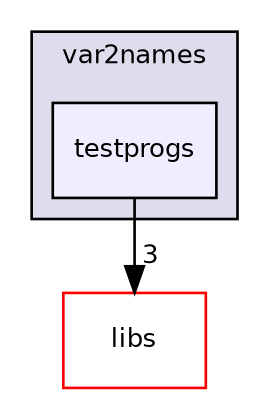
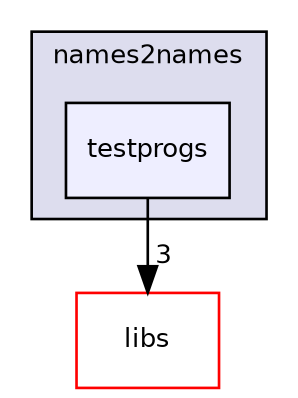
cluster "var2names": label "var2names" -> "names2names"
